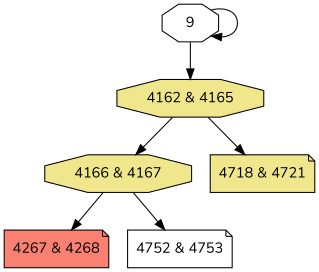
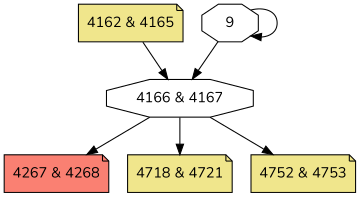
edge "9" -> "4162 & 4165": now "9" -> "4166 & 4167"
node "4162 & 4165": shape octagon -> note
edge "4162 & 4165" -> "4718 & 4721": now "4166 & 4167" -> "4718 & 4721"
node "4166 & 4167": fillcolor khaki -> white
node "4752 & 4753": fillcolor white -> khaki
